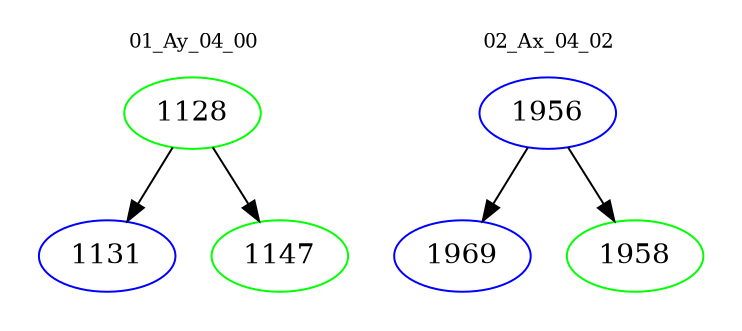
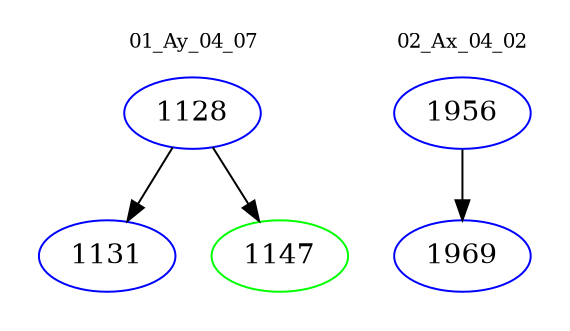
cluster "01_Ay_04_00": label "01_Ay_04_00" -> "01_Ay_04_07"
node "1128": color green -> blue
node "1958": removed
